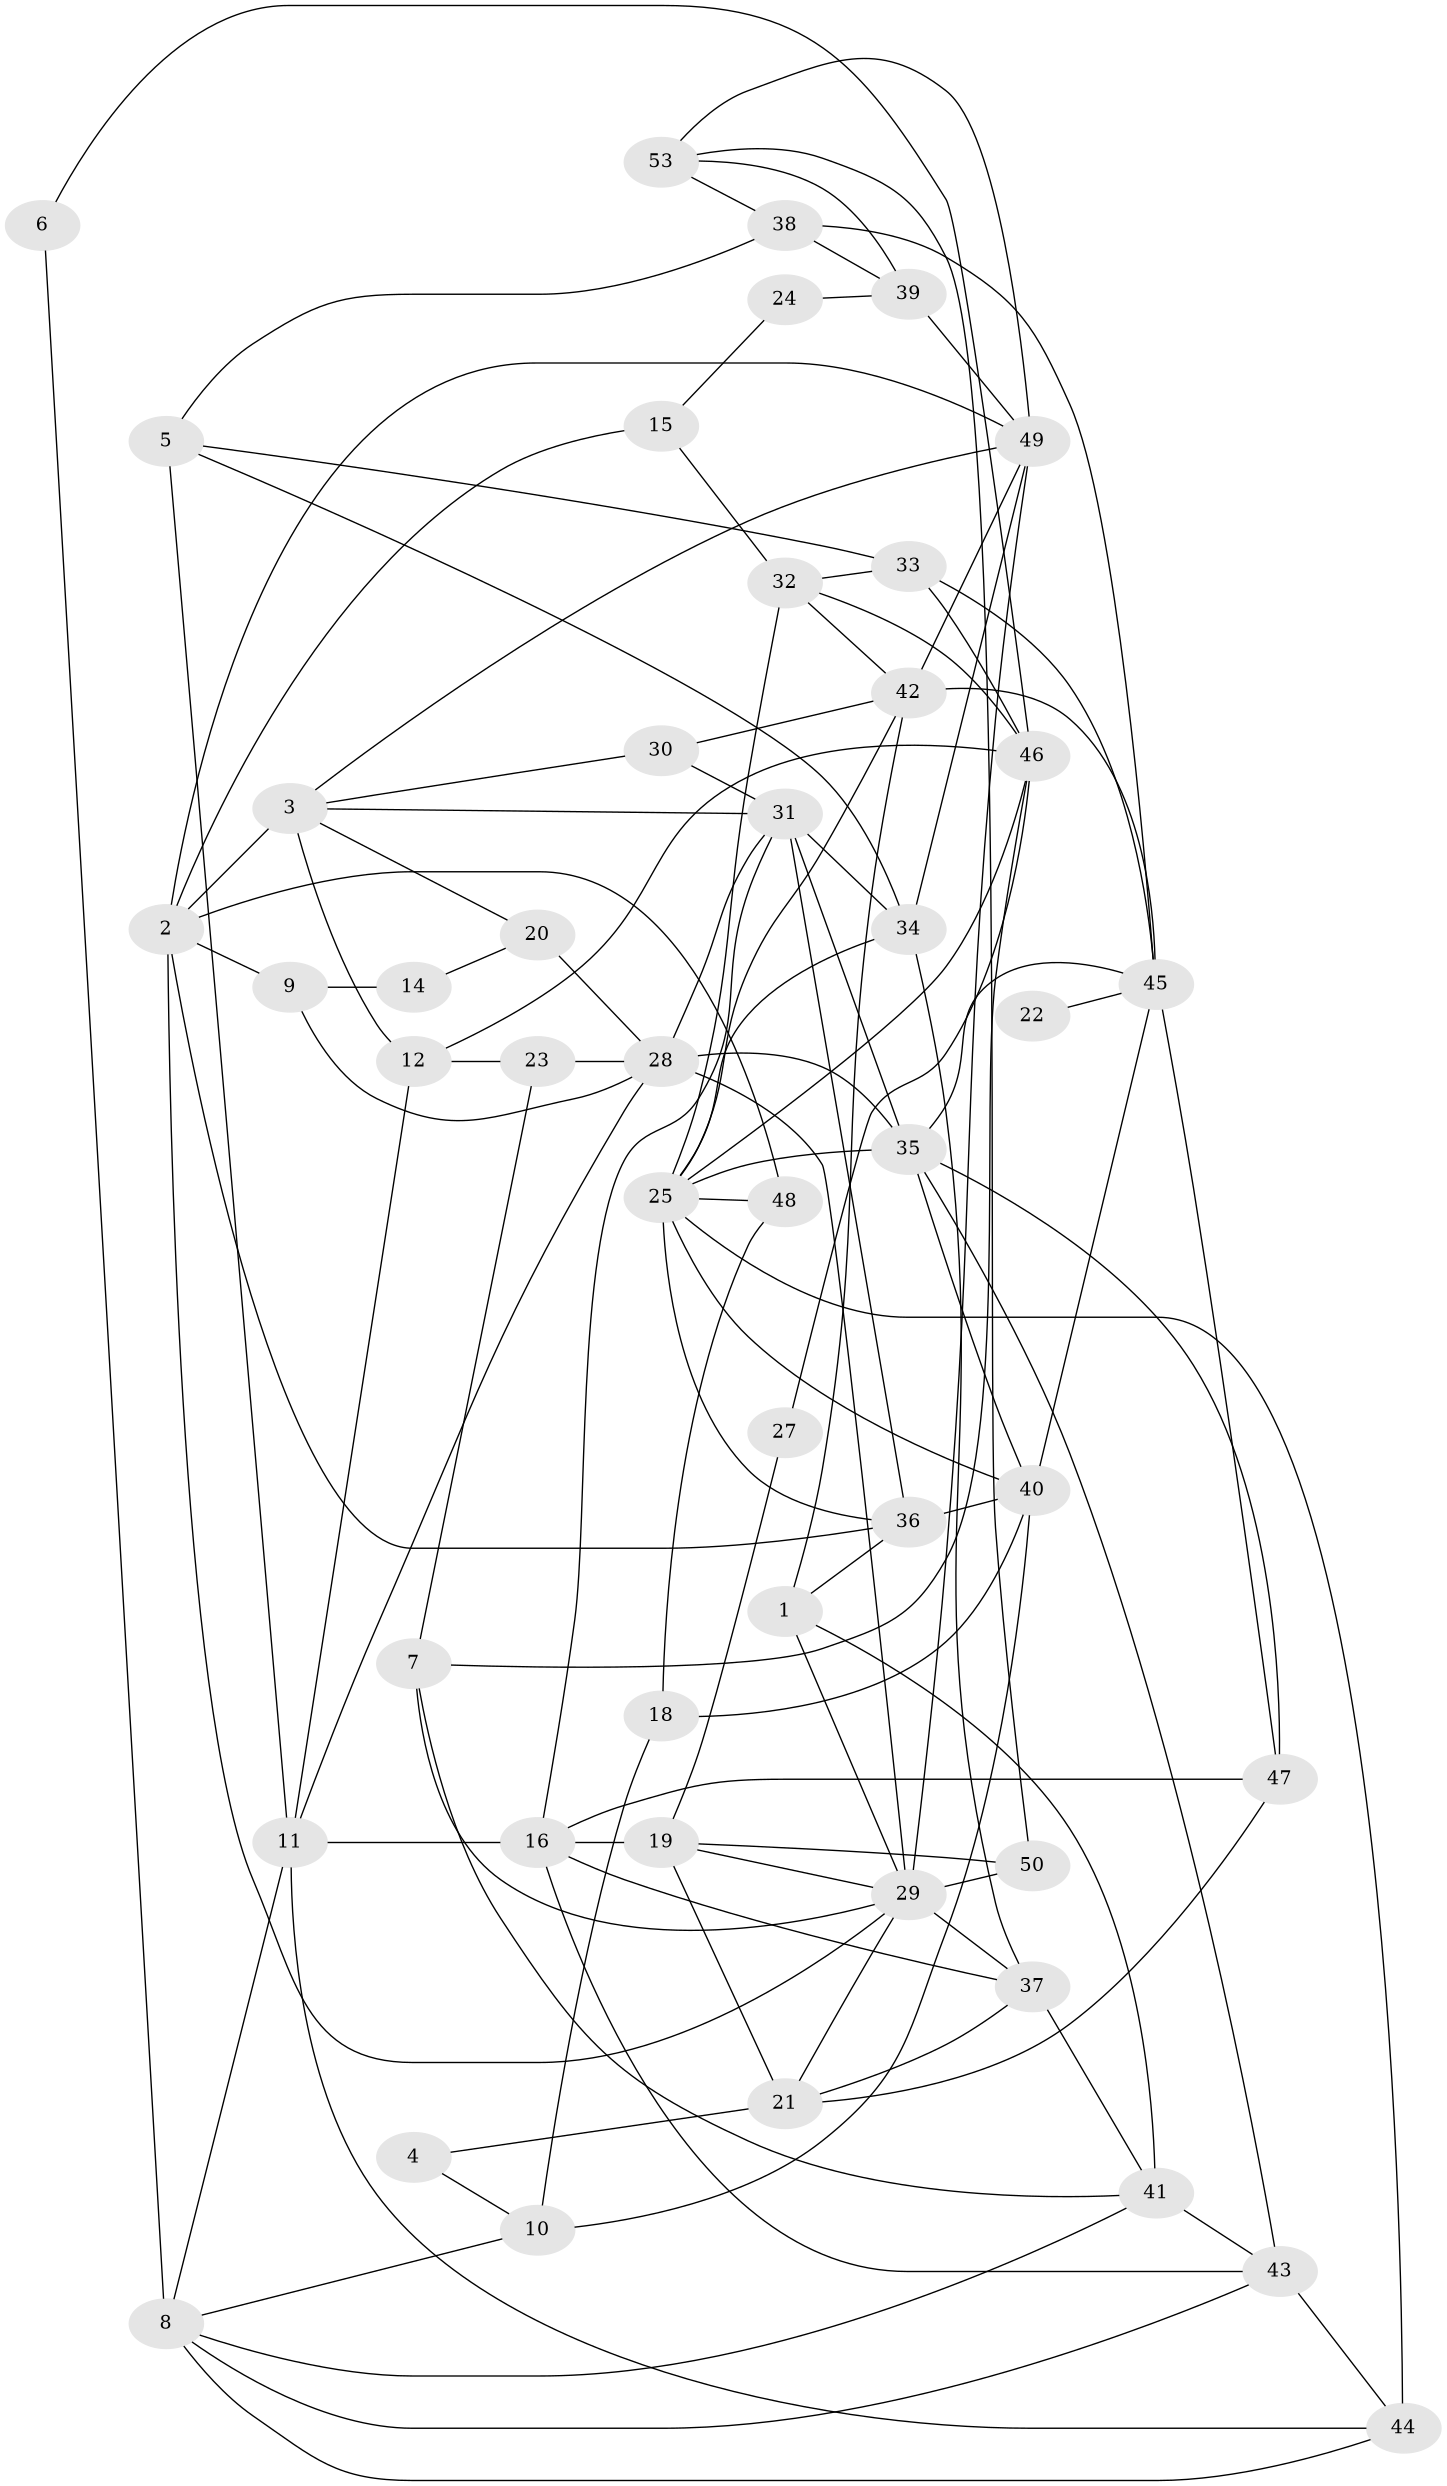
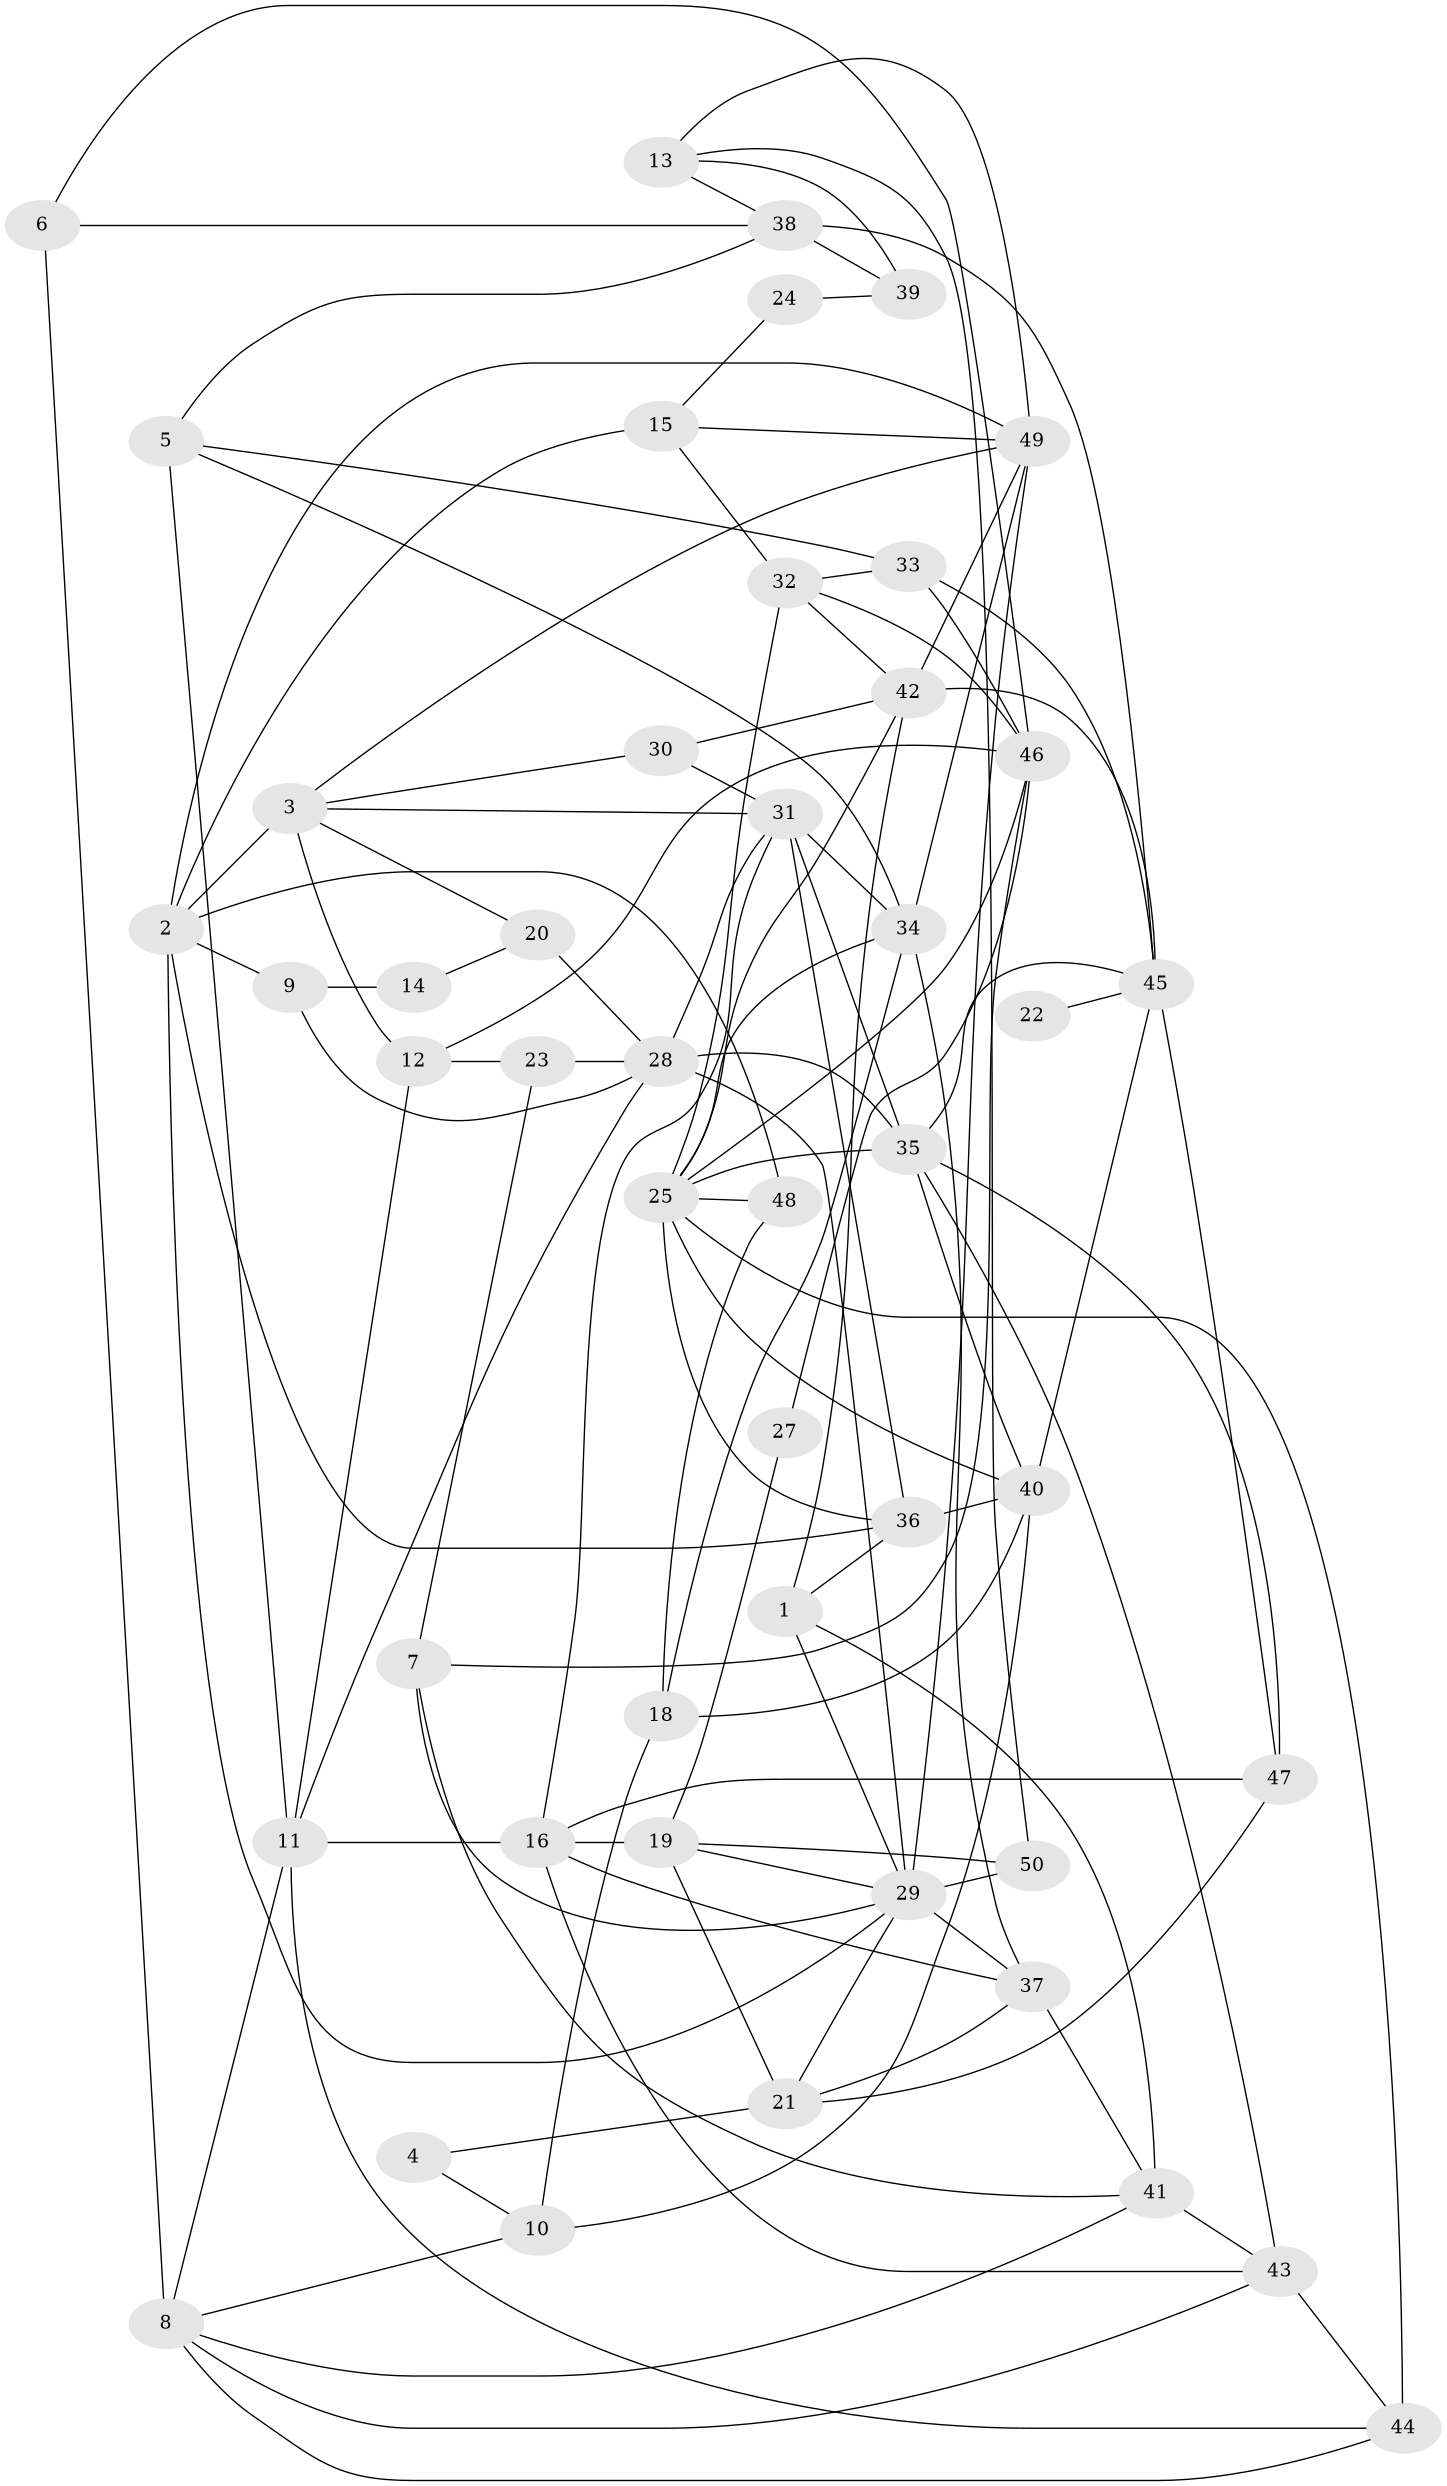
node "53": label "53" -> "13"
edge "6" -- "38": added
edge "39" -- "49": now "15" -- "49"
edge "34" -- "18": added
